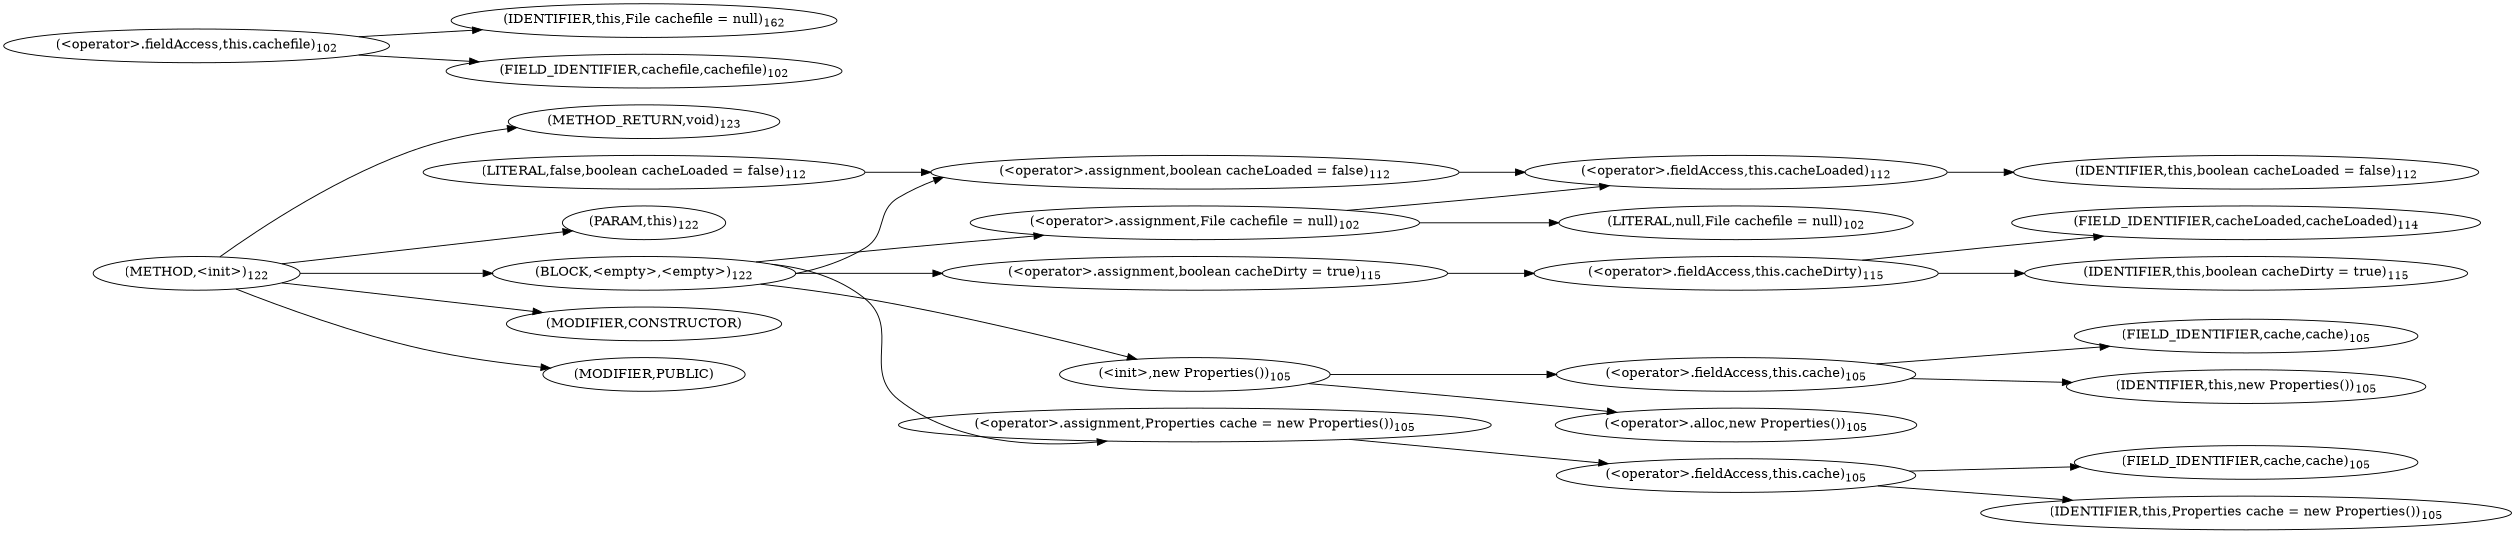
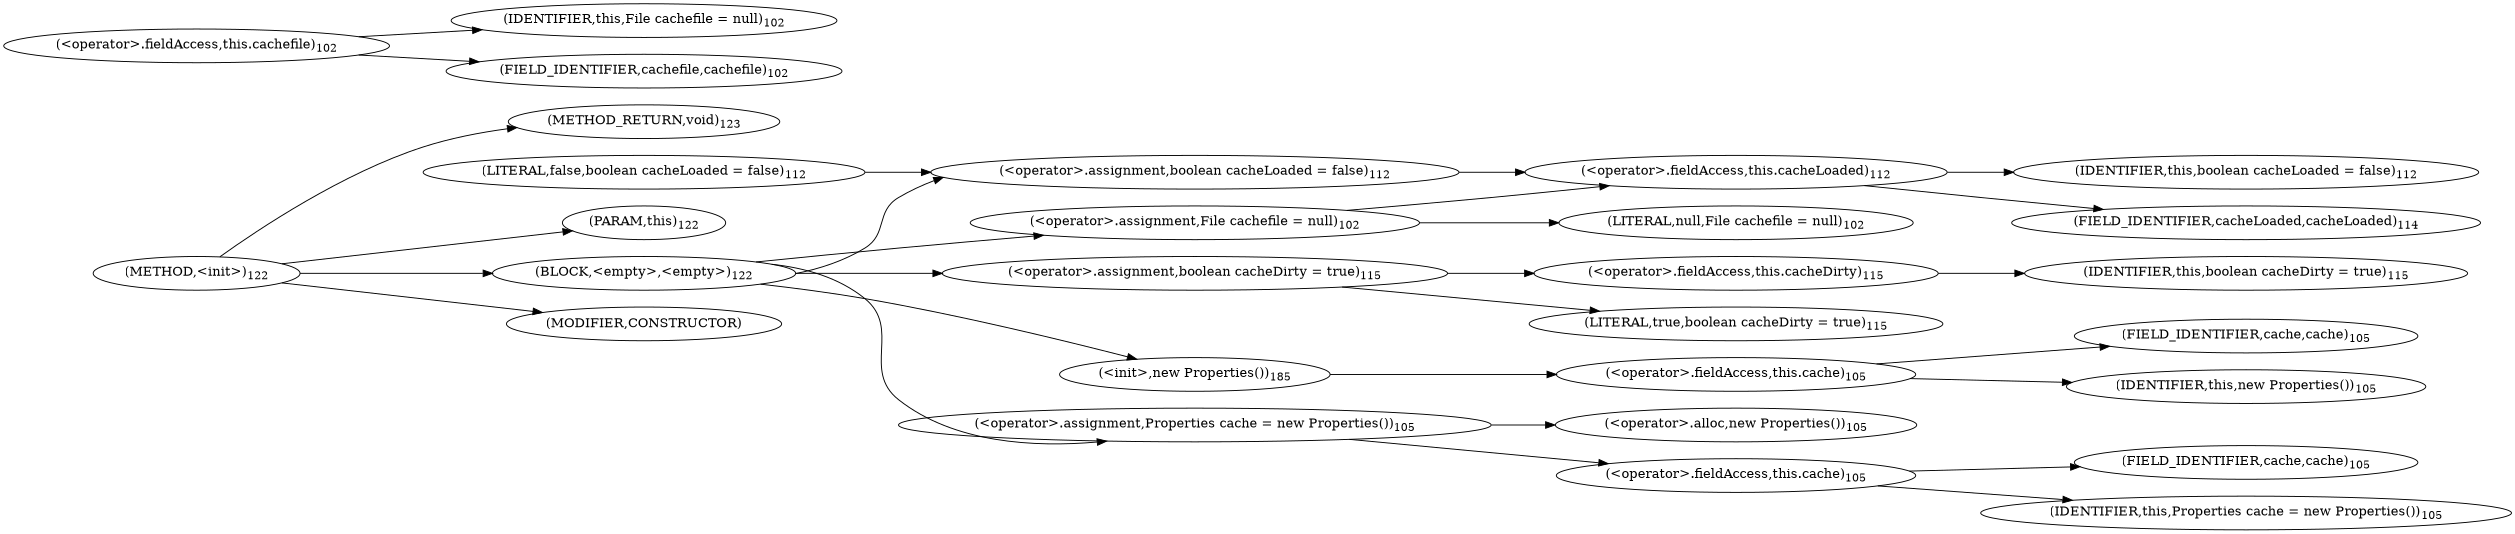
node "(IDENTIFIER,this,File cachefile = null)": text "162" -> "102"
edge "(<operator>.fieldAccess,this.cacheDirty)" -> "(FIELD_IDENTIFIER,cacheLoaded,cacheLoaded)": now "(<operator>.fieldAccess,this.cacheLoaded)" -> "(FIELD_IDENTIFIER,cacheLoaded,cacheLoaded)"
node "(LITERAL,true,boolean cacheDirty = true)": added
node "(<init>,new Properties())": text "105" -> "185"
node "(MODIFIER,PUBLIC)": removed
edge "(<init>,new Properties())" -> "(<operator>.alloc,new Properties())": now "(<operator>.assignment,Properties cache = new Properties())" -> "(<operator>.alloc,new Properties())"
